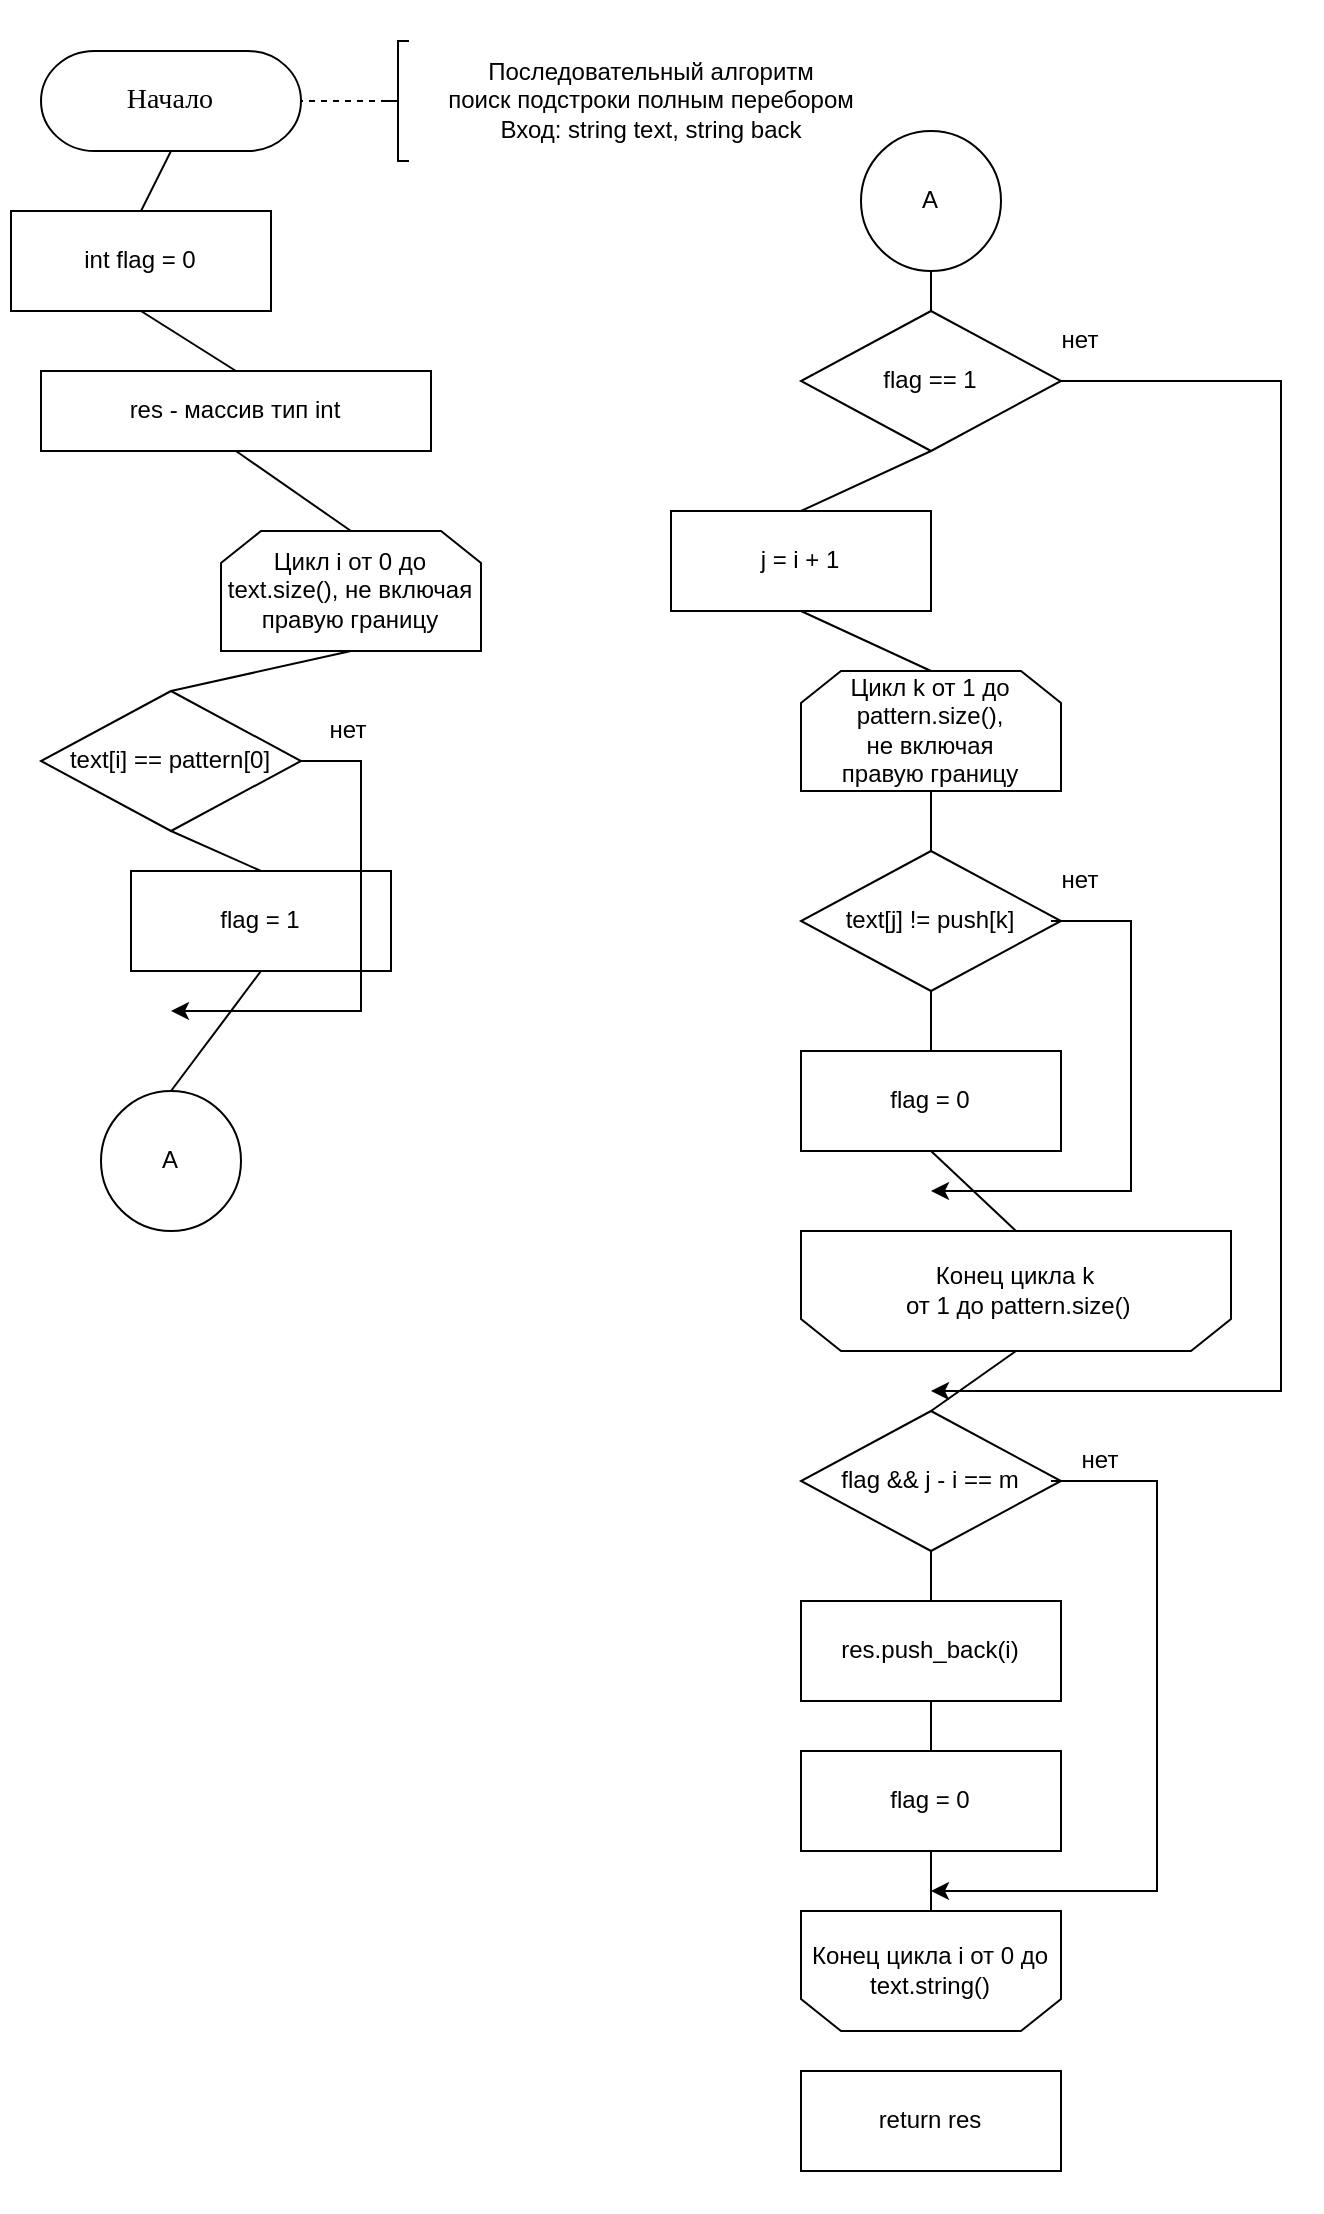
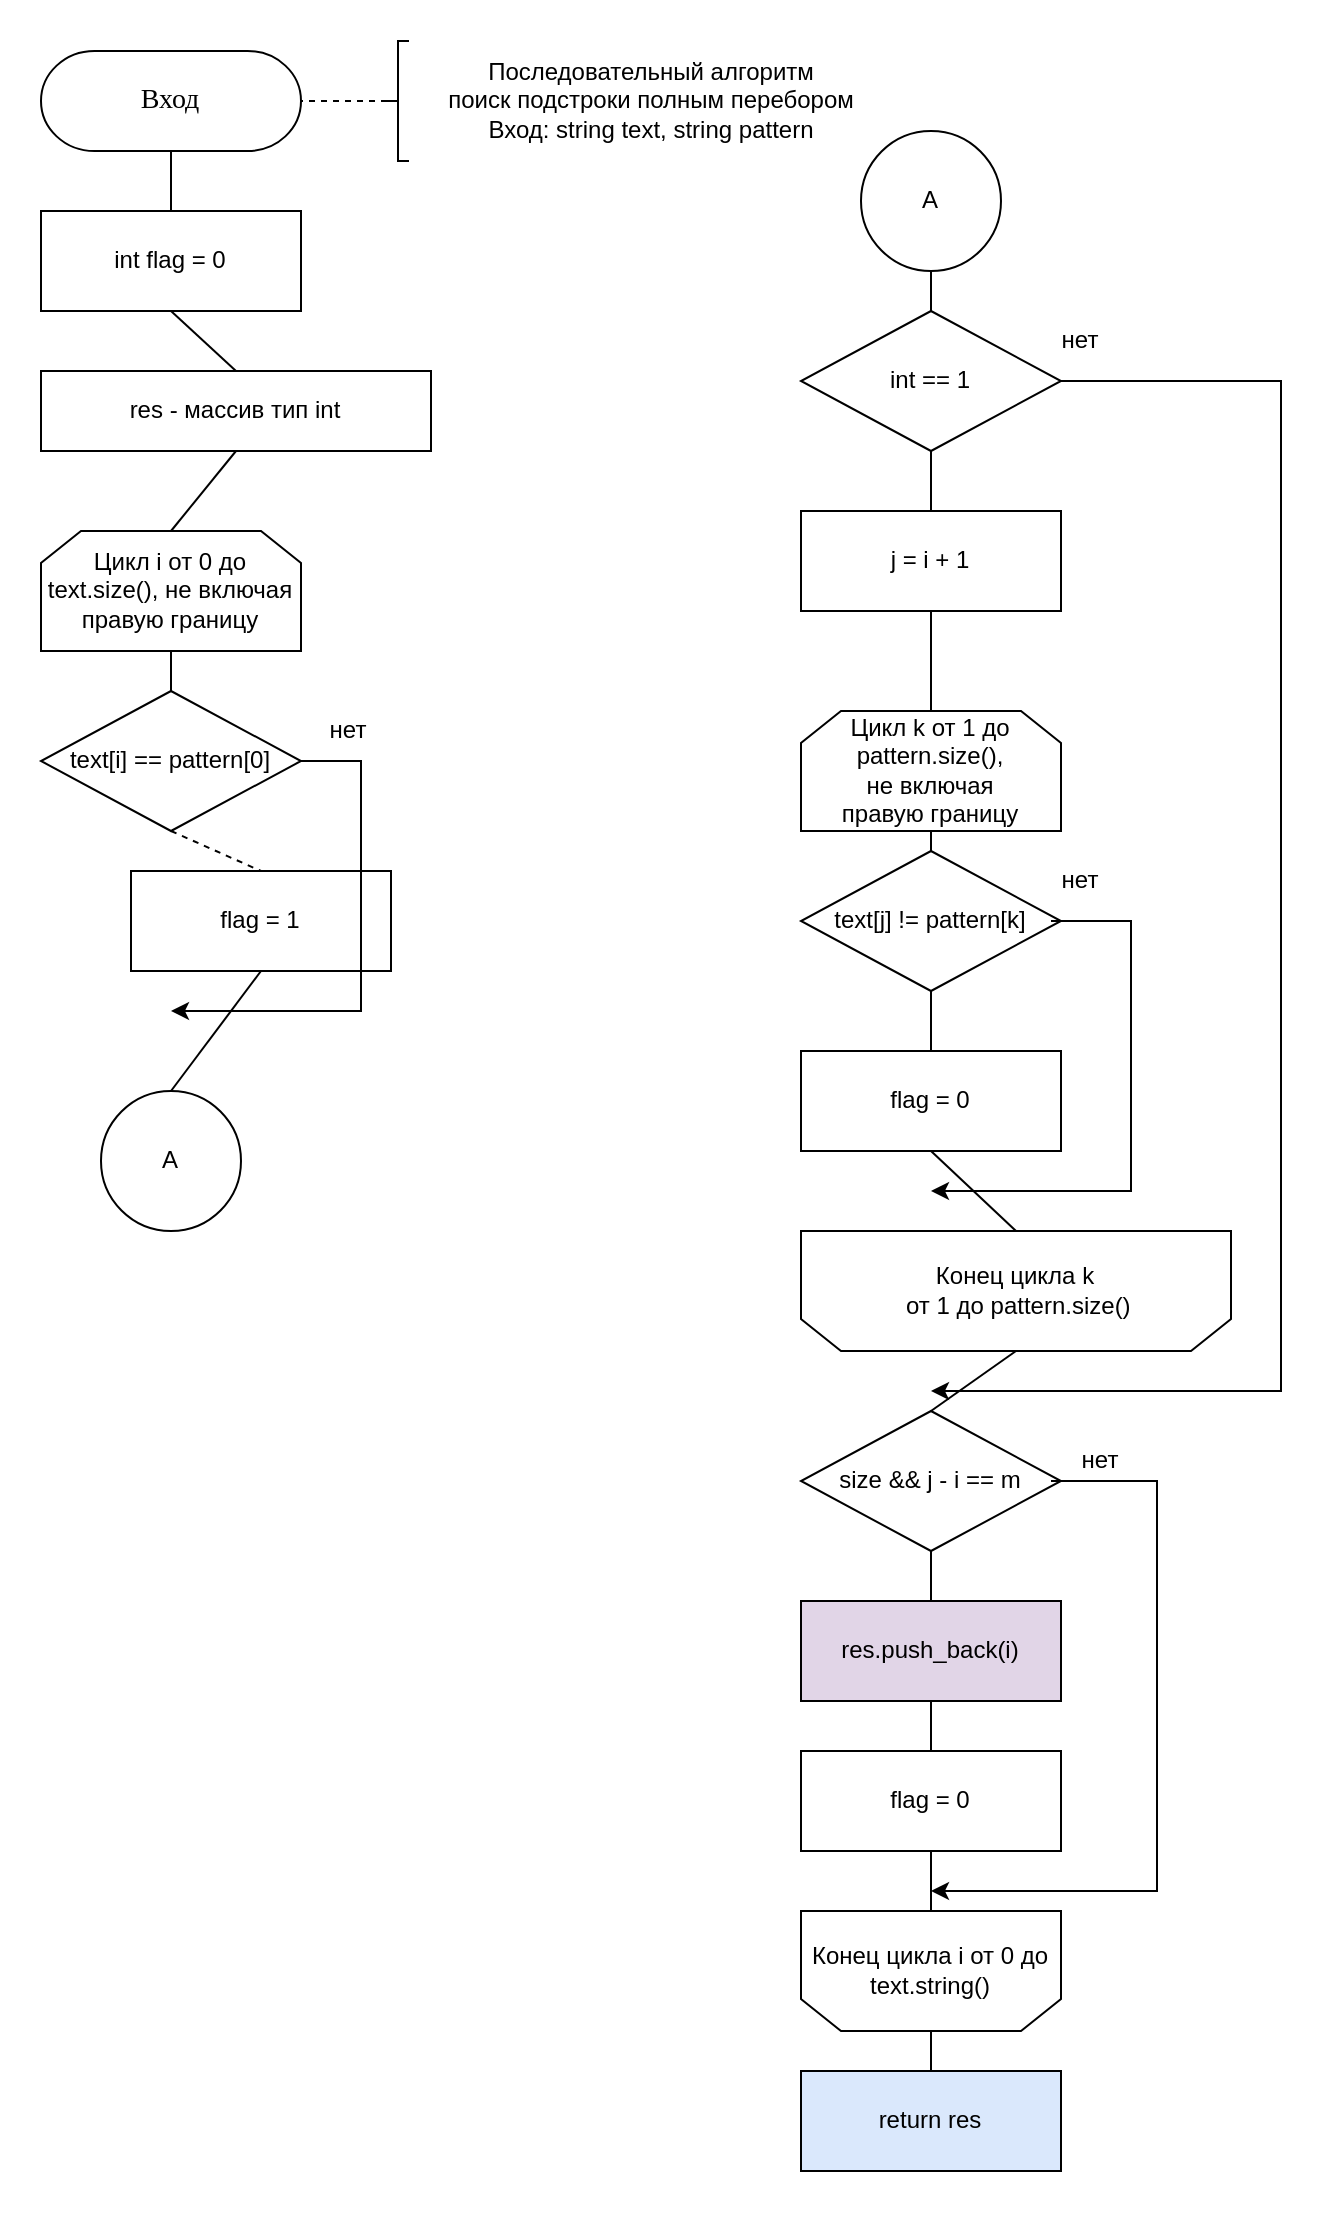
node "Начало": label "Начало" -> "Вход"
node "Последовательный алгоритм поиск подстроки полным перебором Вход: string text, string back": label "Последовательный алгоритм поиск подстроки полным перебором Вход: string text, string back" -> "Последовательный алгоритм поиск подстроки полным перебором Вход: string text, string pattern"
node "int flag = 0": moved (141, 261) -> (171, 261)
node "flag == 1": label "flag == 1" -> "int == 1"
node "j = i + 1": moved (801, 561) -> (931, 561)
node "Цикл i от 0 до text.size(), не включая правую границу": moved (351, 591) -> (171, 591)
node "Цикл k от 1 доpattern.size(), не включаяправую границу": moved (931, 731) -> (931, 771)
edge "text[i] == pattern[0]" -- "flag = 1": style solid -> dashed
node "text[j] != push[k]": label "text[j] != push[k]" -> "text[j] != pattern[k]"
node "flag && j - i == m": label "flag && j - i == m" -> "size && j - i == m"
node "res.push_back(i)": fillcolor #ffffff -> #e1d5e7
edge "Конец цикла i от 0 доtext.string()" -- "return res": added
node "return res": fillcolor #ffffff -> #dae8fc
